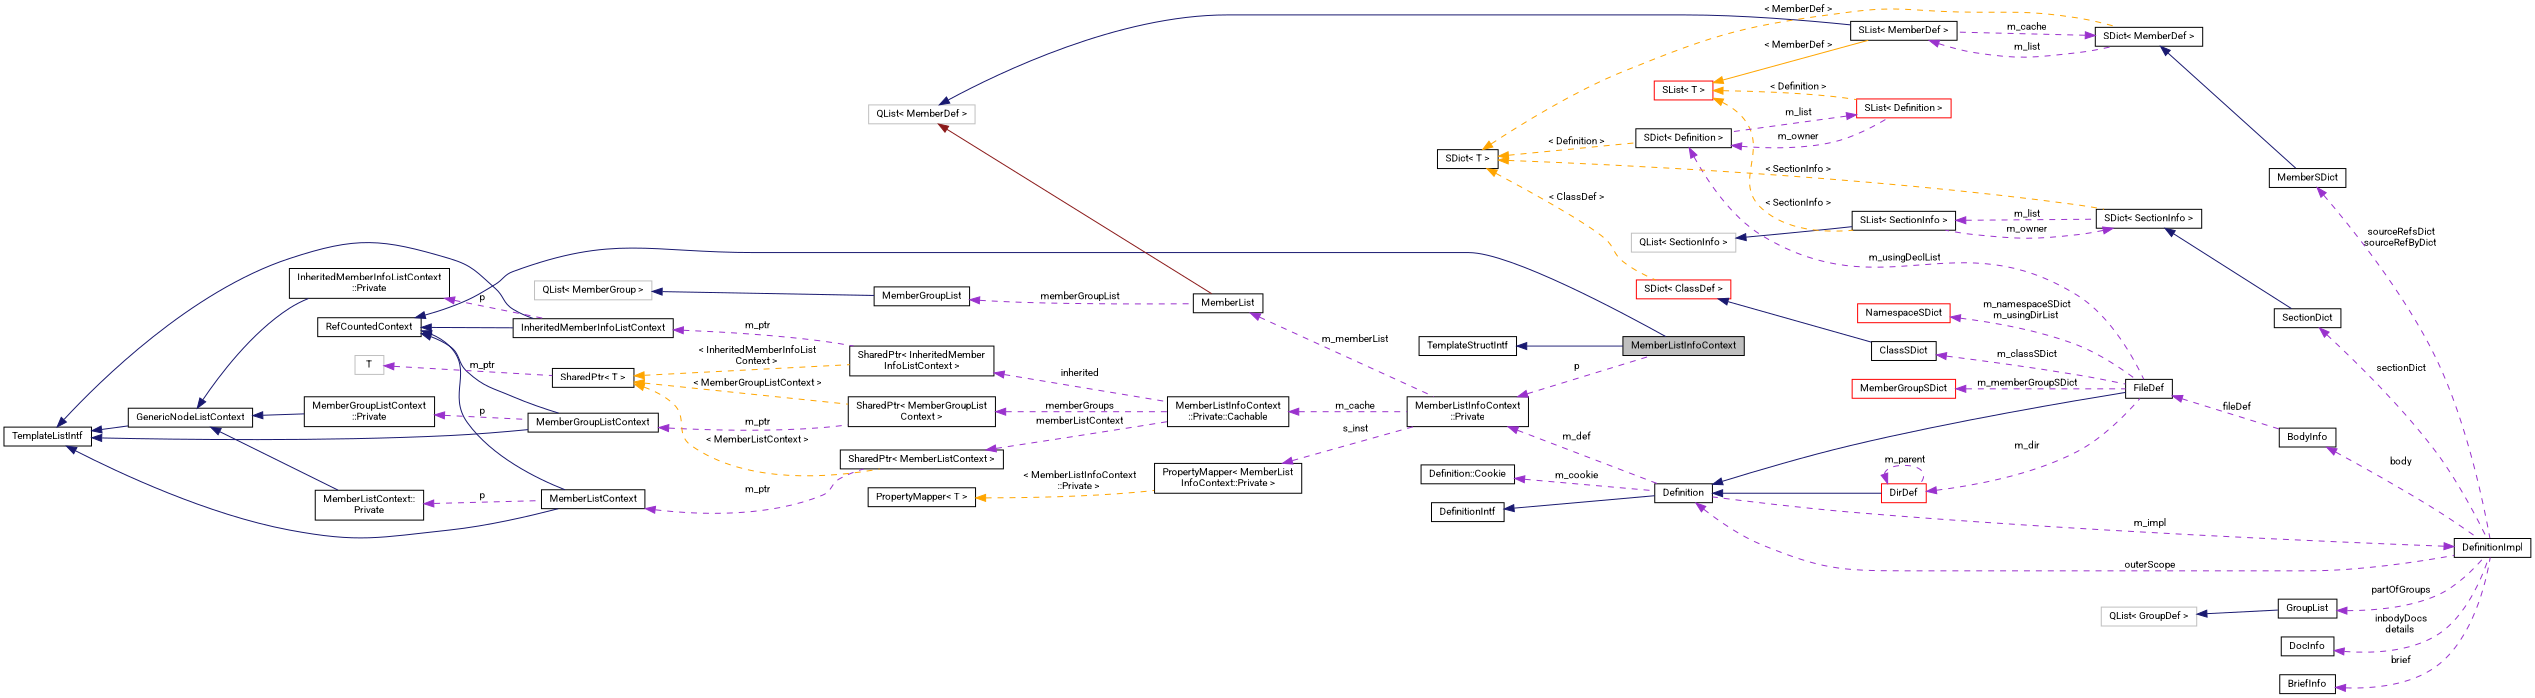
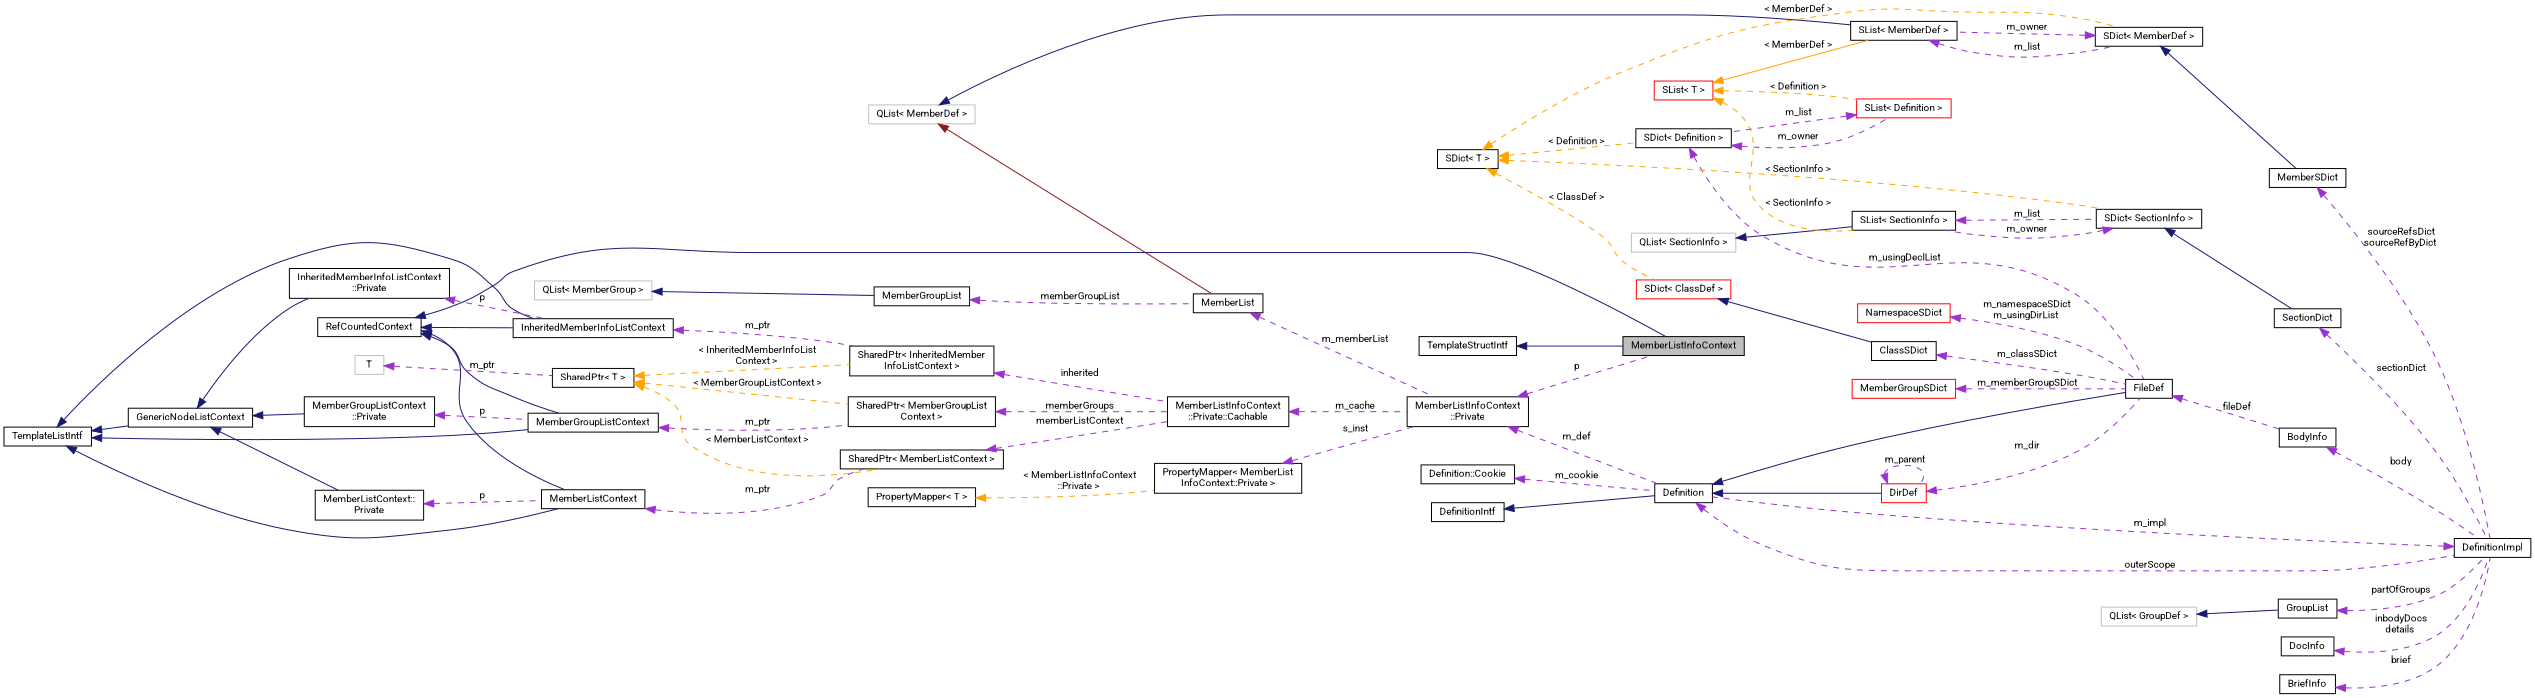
edge "SList< MemberDef >" -> "SDict< MemberDef >": label " m_cache" -> " m_owner"
